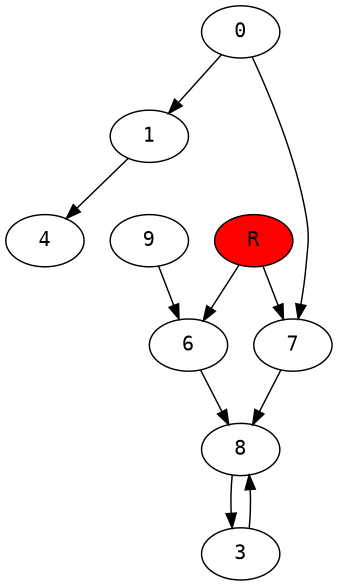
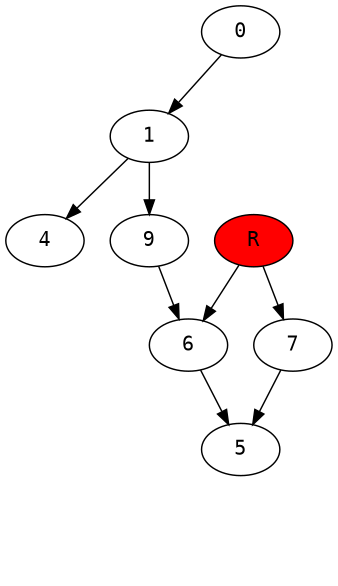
edge "0" -> "7": removed
edge "1" -> "9": added
node "8": label "8" -> "5"
node "3": removed
